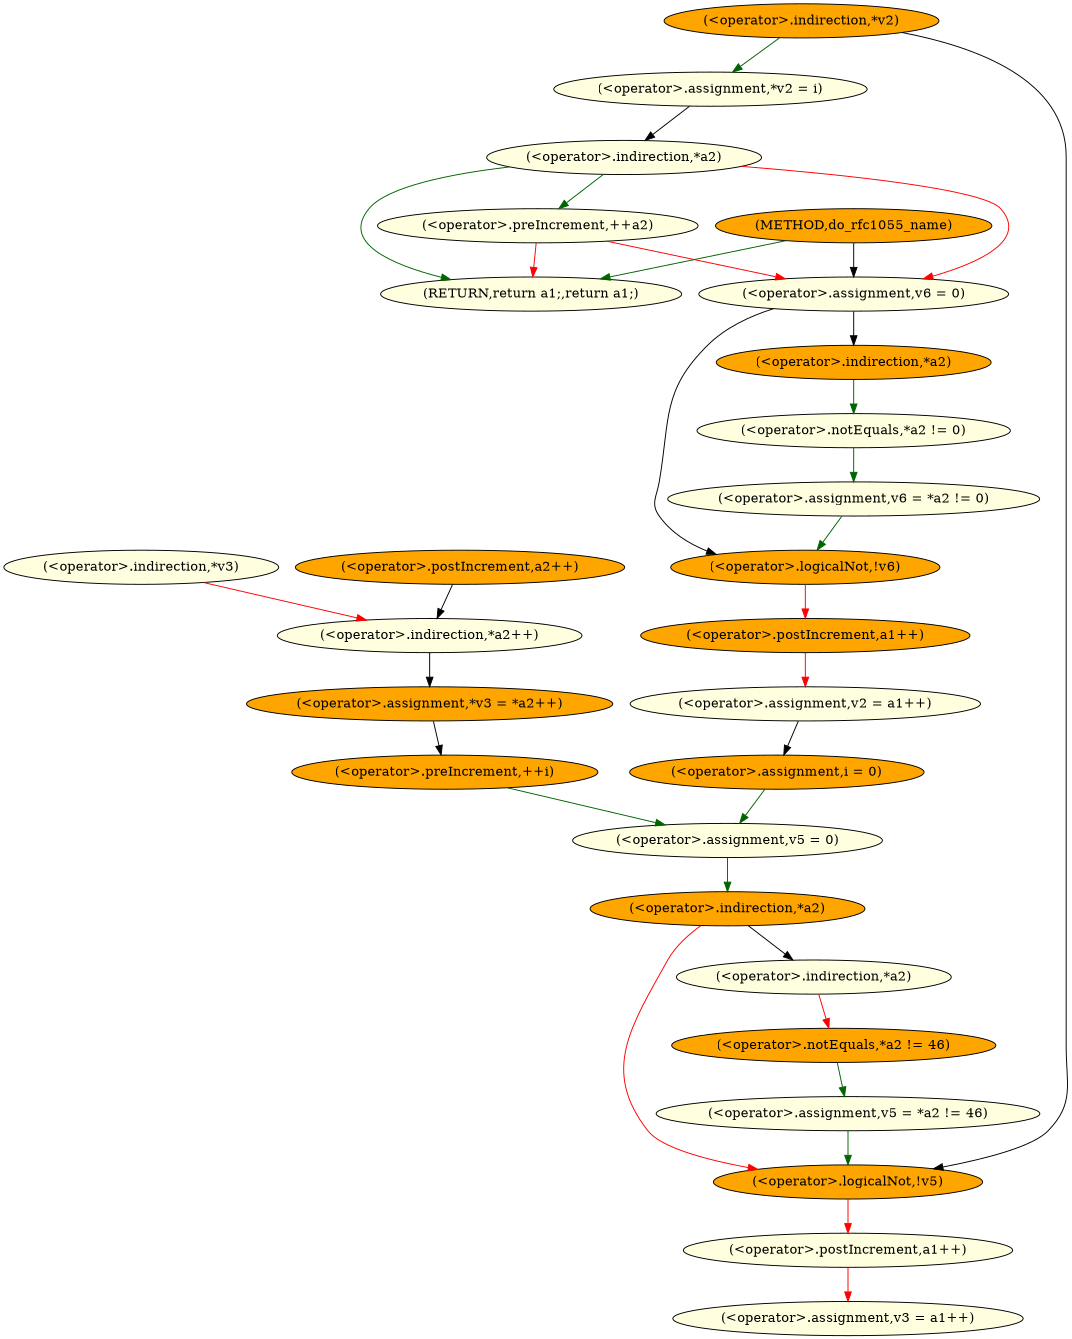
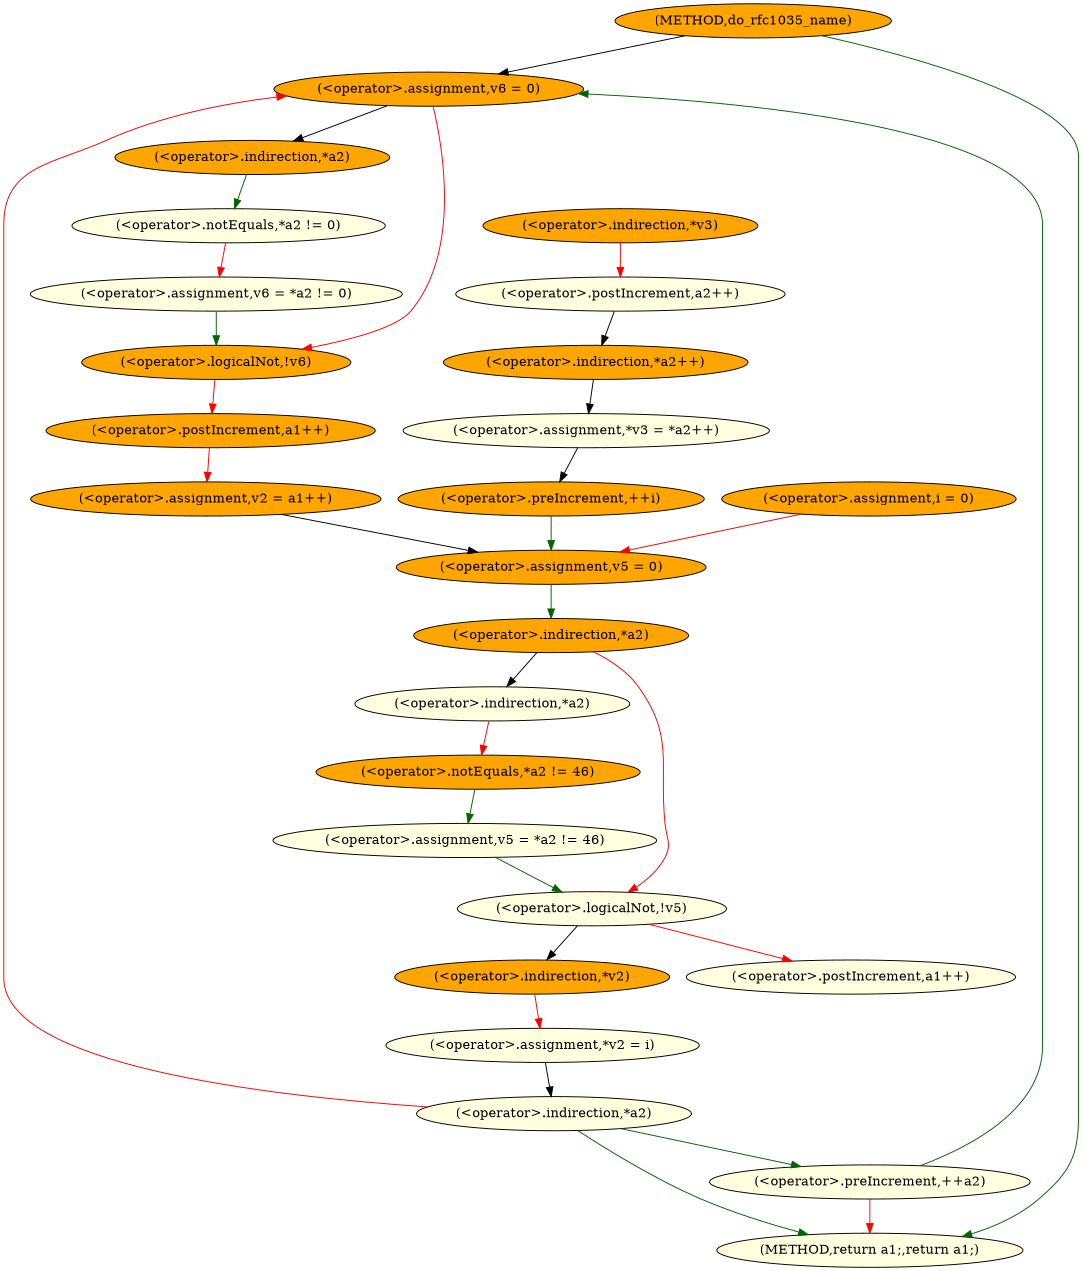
edge "(<operator>.indirection,*v2)" -> "(<operator>.assignment,*v2 = i)": color darkgreen -> red
node "(METHOD,do_rfc1055_name)": label "(METHOD,do_rfc1055_name)" -> "(METHOD,do_rfc1035_name)"
edge "(<operator>.preIncrement,++a2)" -> "(<operator>.assignment,v6 = 0)": color red -> darkgreen
node "(RETURN,return a1;,return a1;)": label "(RETURN,return a1;,return a1;)" -> "(METHOD,return a1;,return a1;)"
node "(<operator>.assignment,v6 = 0)": fillcolor lightyellow -> orange
edge "(<operator>.assignment,v6 = 0)" -> "(<operator>.logicalNot,!v6)": color black -> red
edge "(<operator>.notEquals,*a2 != 0)" -> "(<operator>.assignment,v6 = *a2 != 0)": color darkgreen -> red
node "(<operator>.indirection,*v3)": fillcolor lightyellow -> orange
node "(<operator>.postIncrement,a2++)": fillcolor orange -> lightyellow
edge "(<operator>.indirection,*v2)" -> "(<operator>.logicalNot,!v5)": reversed
edge "(<operator>.indirection,*v3)" -> "(<operator>.indirection,*a2++)": now "(<operator>.indirection,*v3)" -> "(<operator>.postIncrement,a2++)"
node "(<operator>.indirection,*a2++)": fillcolor lightyellow -> orange
node "(<operator>.assignment,*v3 = *a2++)": fillcolor orange -> lightyellow
node "(<operator>.assignment,v2 = a1++)": fillcolor lightyellow -> orange
edge "(<operator>.assignment,v2 = a1++)" -> "(<operator>.assignment,i = 0)": now "(<operator>.assignment,v2 = a1++)" -> "(<operator>.assignment,v5 = 0)"
edge "(<operator>.assignment,i = 0)" -> "(<operator>.assignment,v5 = 0)": color darkgreen -> red
node "(<operator>.assignment,v5 = 0)": fillcolor lightyellow -> orange
node "(<operator>.logicalNot,!v5)": fillcolor orange -> lightyellow
node "(<operator>.assignment,v3 = a1++)": removed
